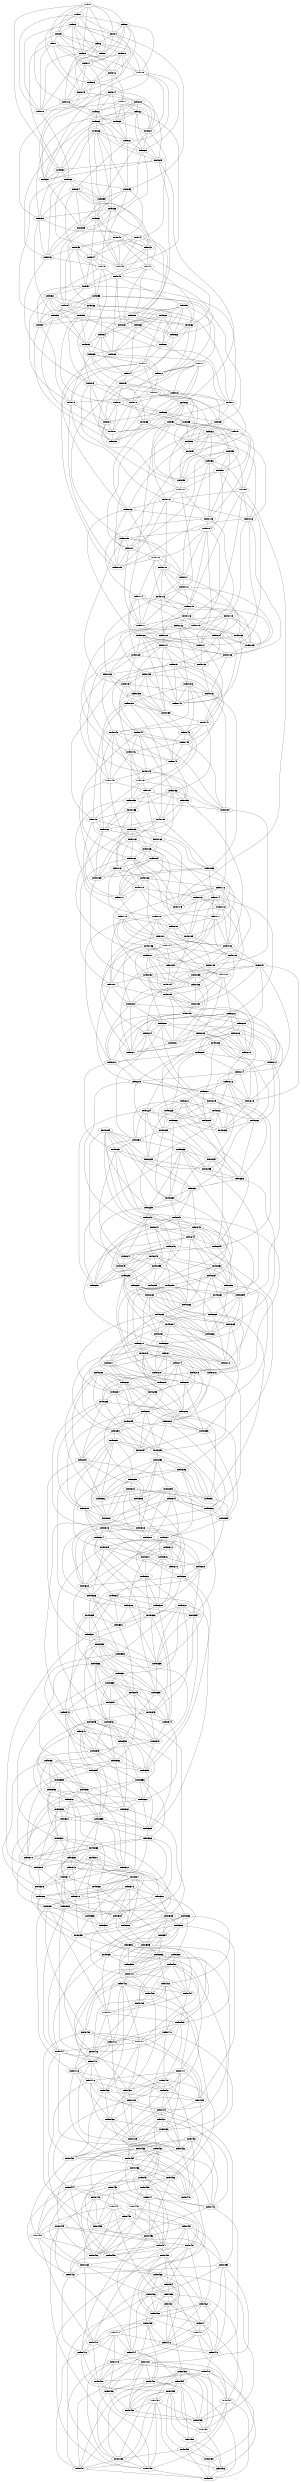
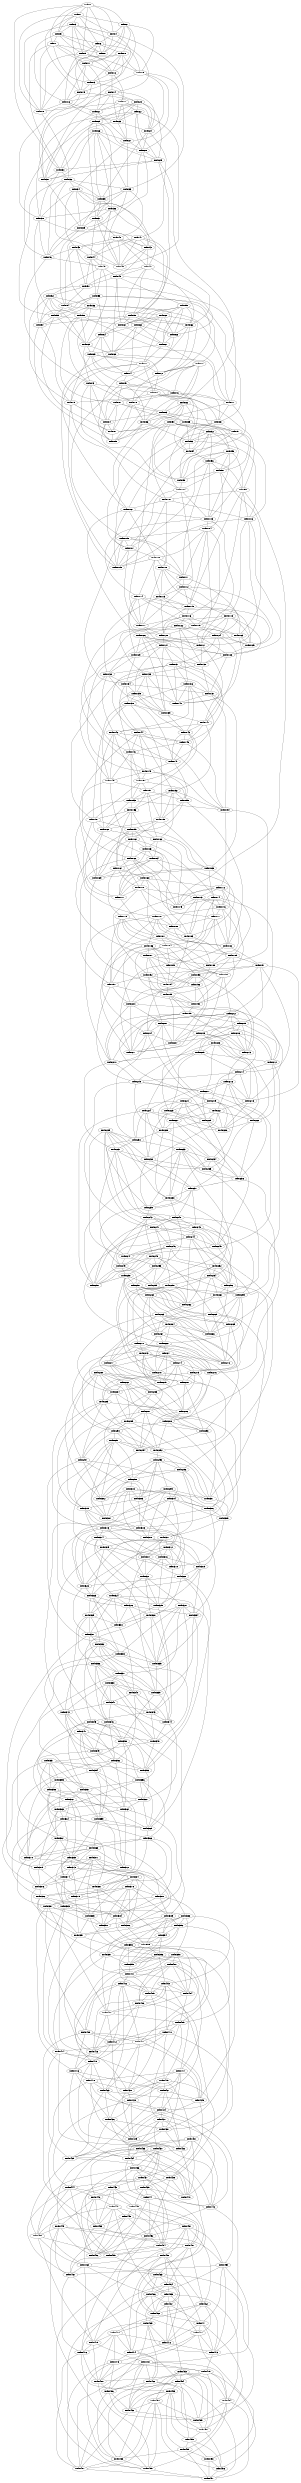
node "nodo_395": label "nodo_395" -> "nodo_595"
